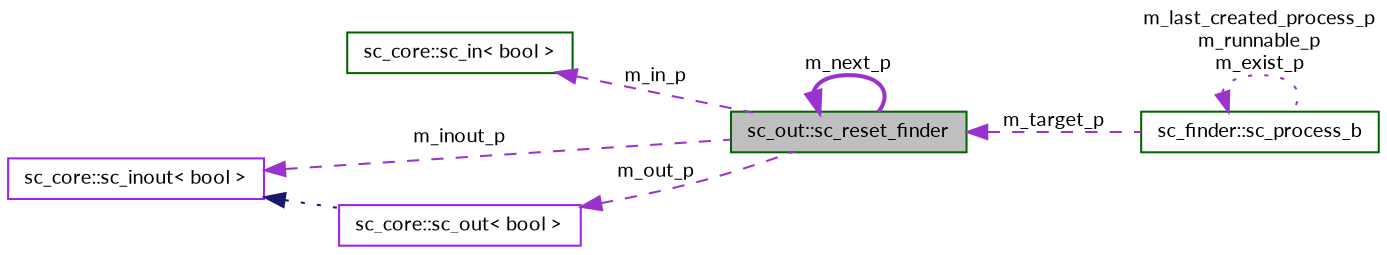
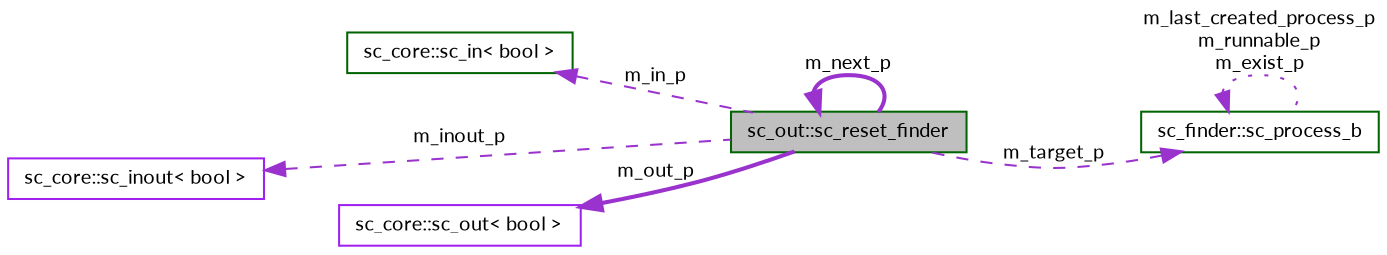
edge "sc_finder::sc_process_b" -> "sc_out::sc_reset_finder": reversed
edge "sc_out::sc_reset_finder" -> "sc_core::sc_out< bool >": style dashed -> bold
edge "sc_core::sc_out< bool >" -> "sc_core::sc_inout< bool >": removed
